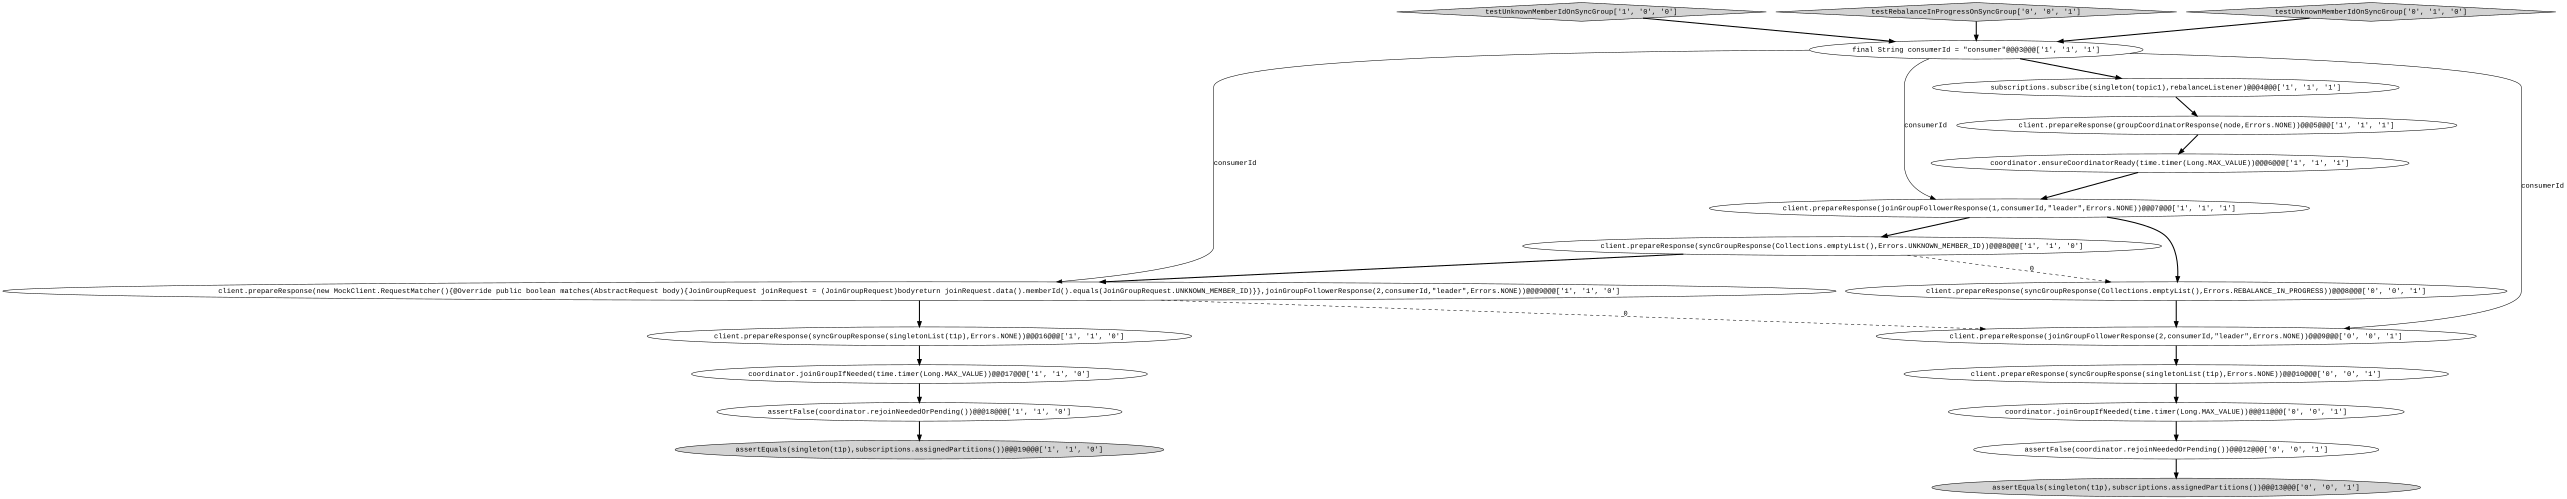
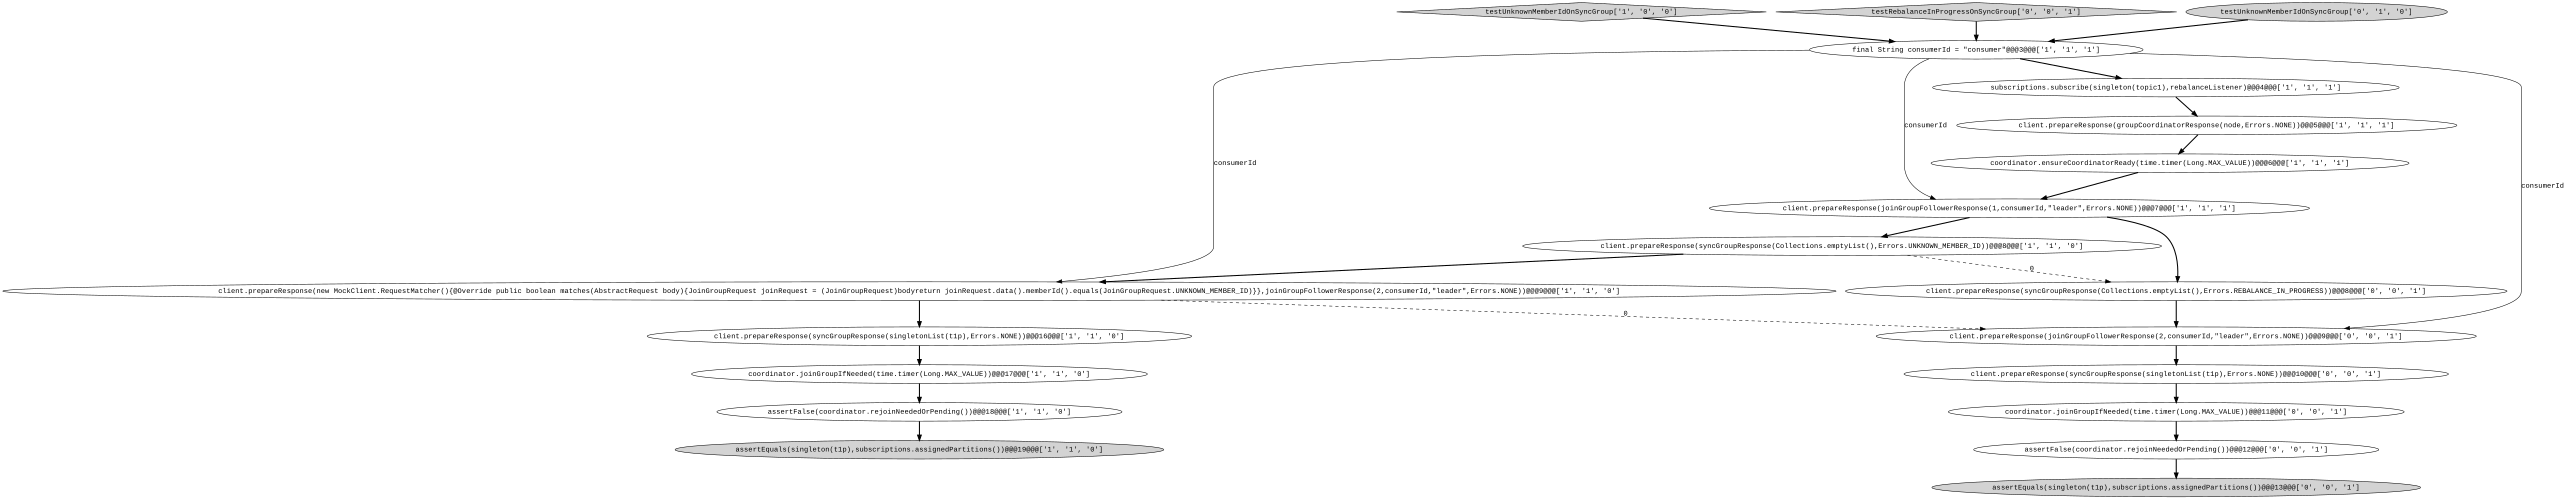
node "testUnknownMemberIdOnSyncGroup['0', '1', '0']": shape diamond -> ellipse
